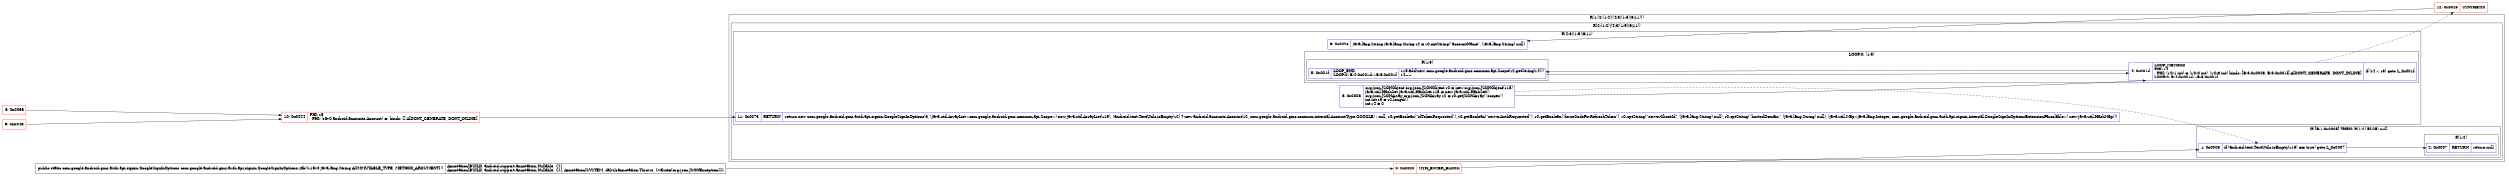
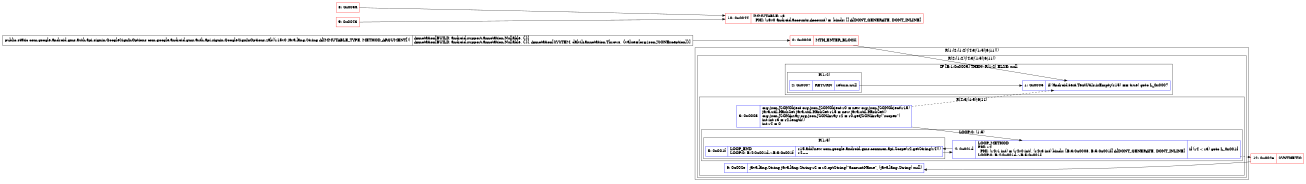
node "10: 0x0044": text "PHI: r8" -> "IMMUTABLE: r8"
node "11: 0x0073": removed
edge "1: 0x0005" -> "2: 0x0007": reversed
